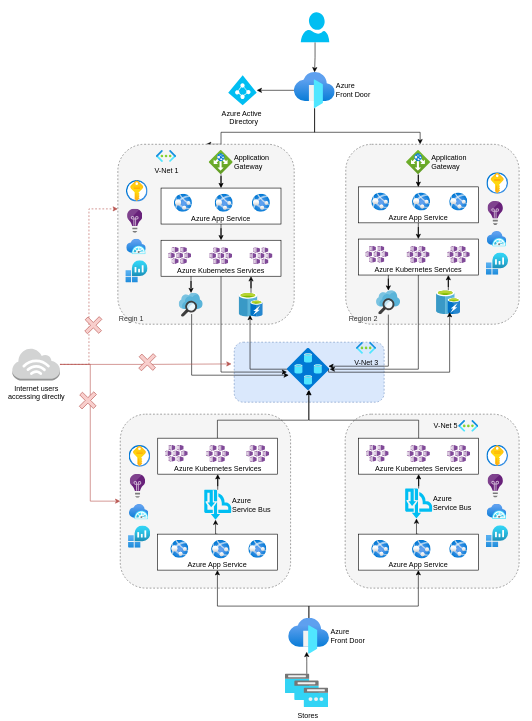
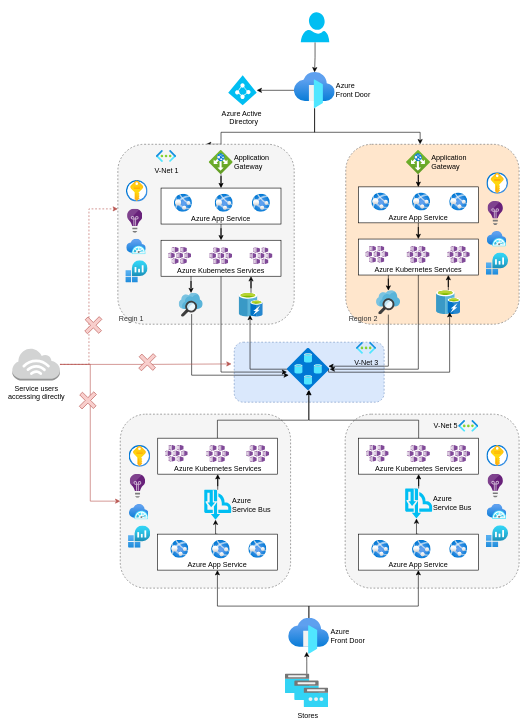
node "Region 2": fillcolor #f5f5f5 -> #ffe6cc
node "Internet users accessing directly": label "Internet users accessing directly" -> "Service users accessing directly"
